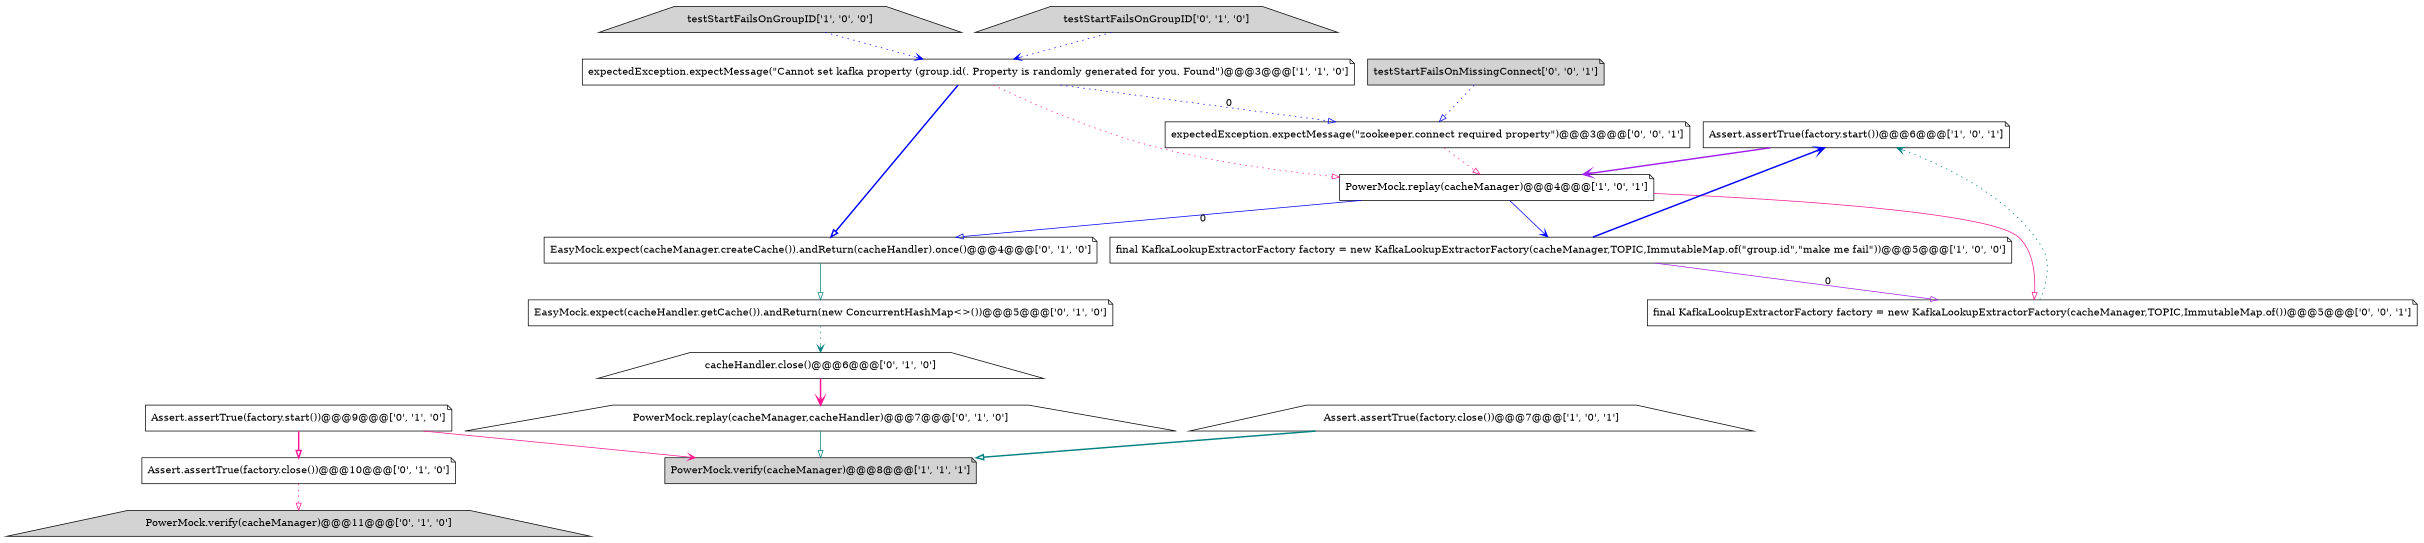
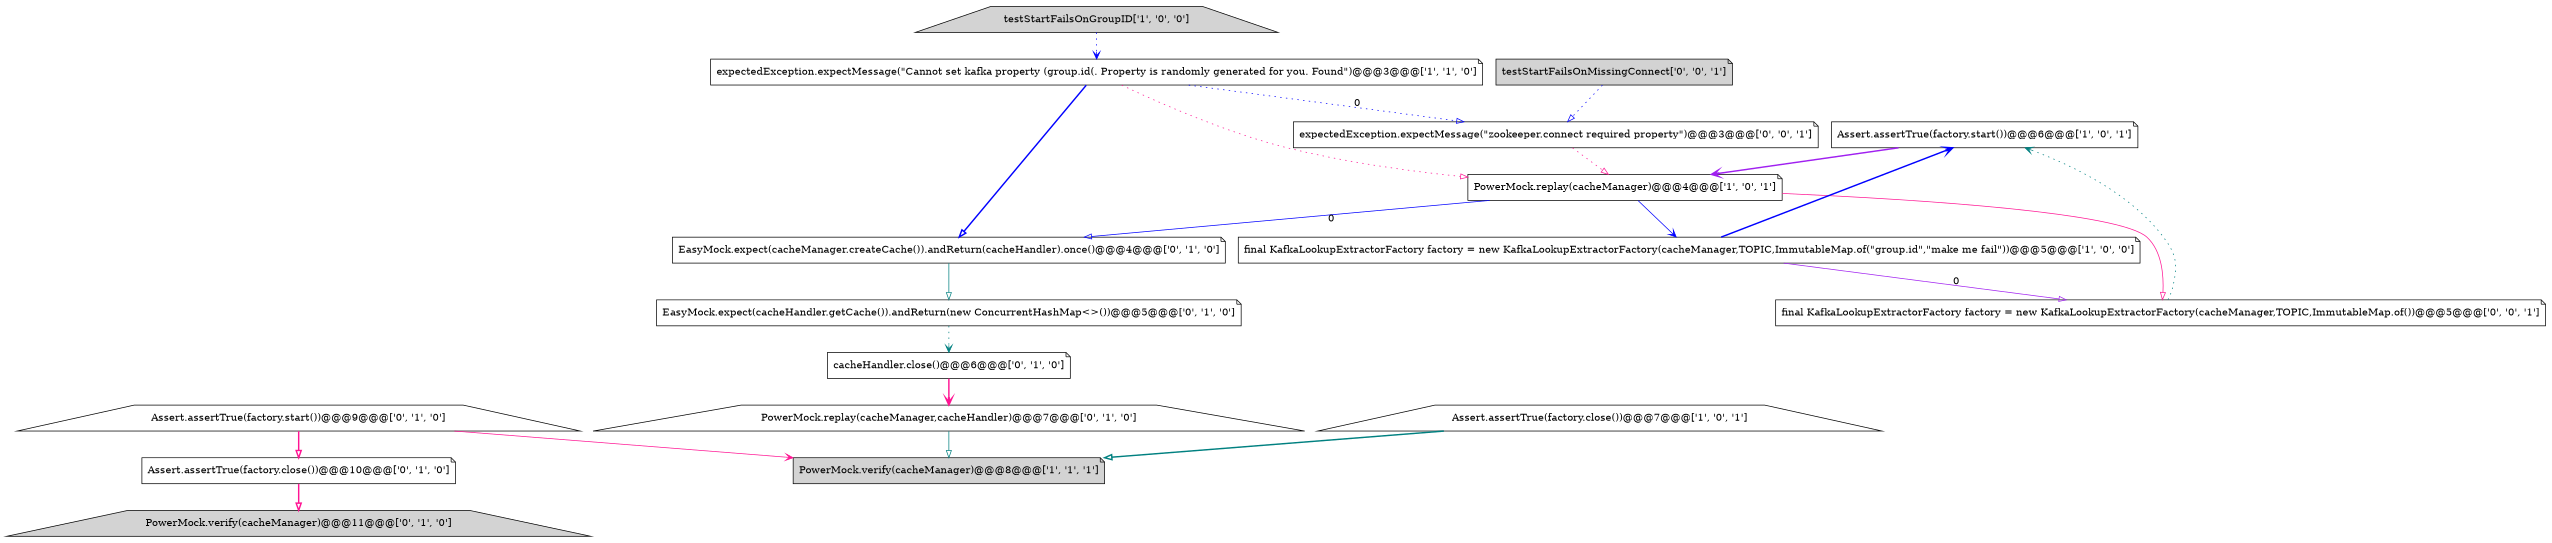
node "testStartFailsOnGroupID['0', '1', '0']": removed
node "cacheHandler.close()@@@6@@@['0', '1', '0']": shape trapezium -> note
node "Assert.assertTrue(factory.start())@@@9@@@['0', '1', '0']": shape note -> trapezium
edge "Assert.assertTrue(factory.close())@@@10@@@['0', '1', '0']" -> "PowerMock.verify(cacheManager)@@@11@@@['0', '1', '0']": style dotted -> bold
